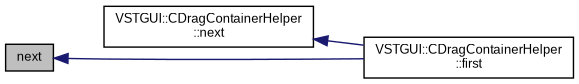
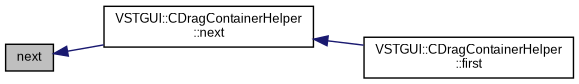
edge "VSTGUI::CDragContainerHelper ::first" -> "next": now "VSTGUI::CDragContainerHelper ::next" -> "next"
